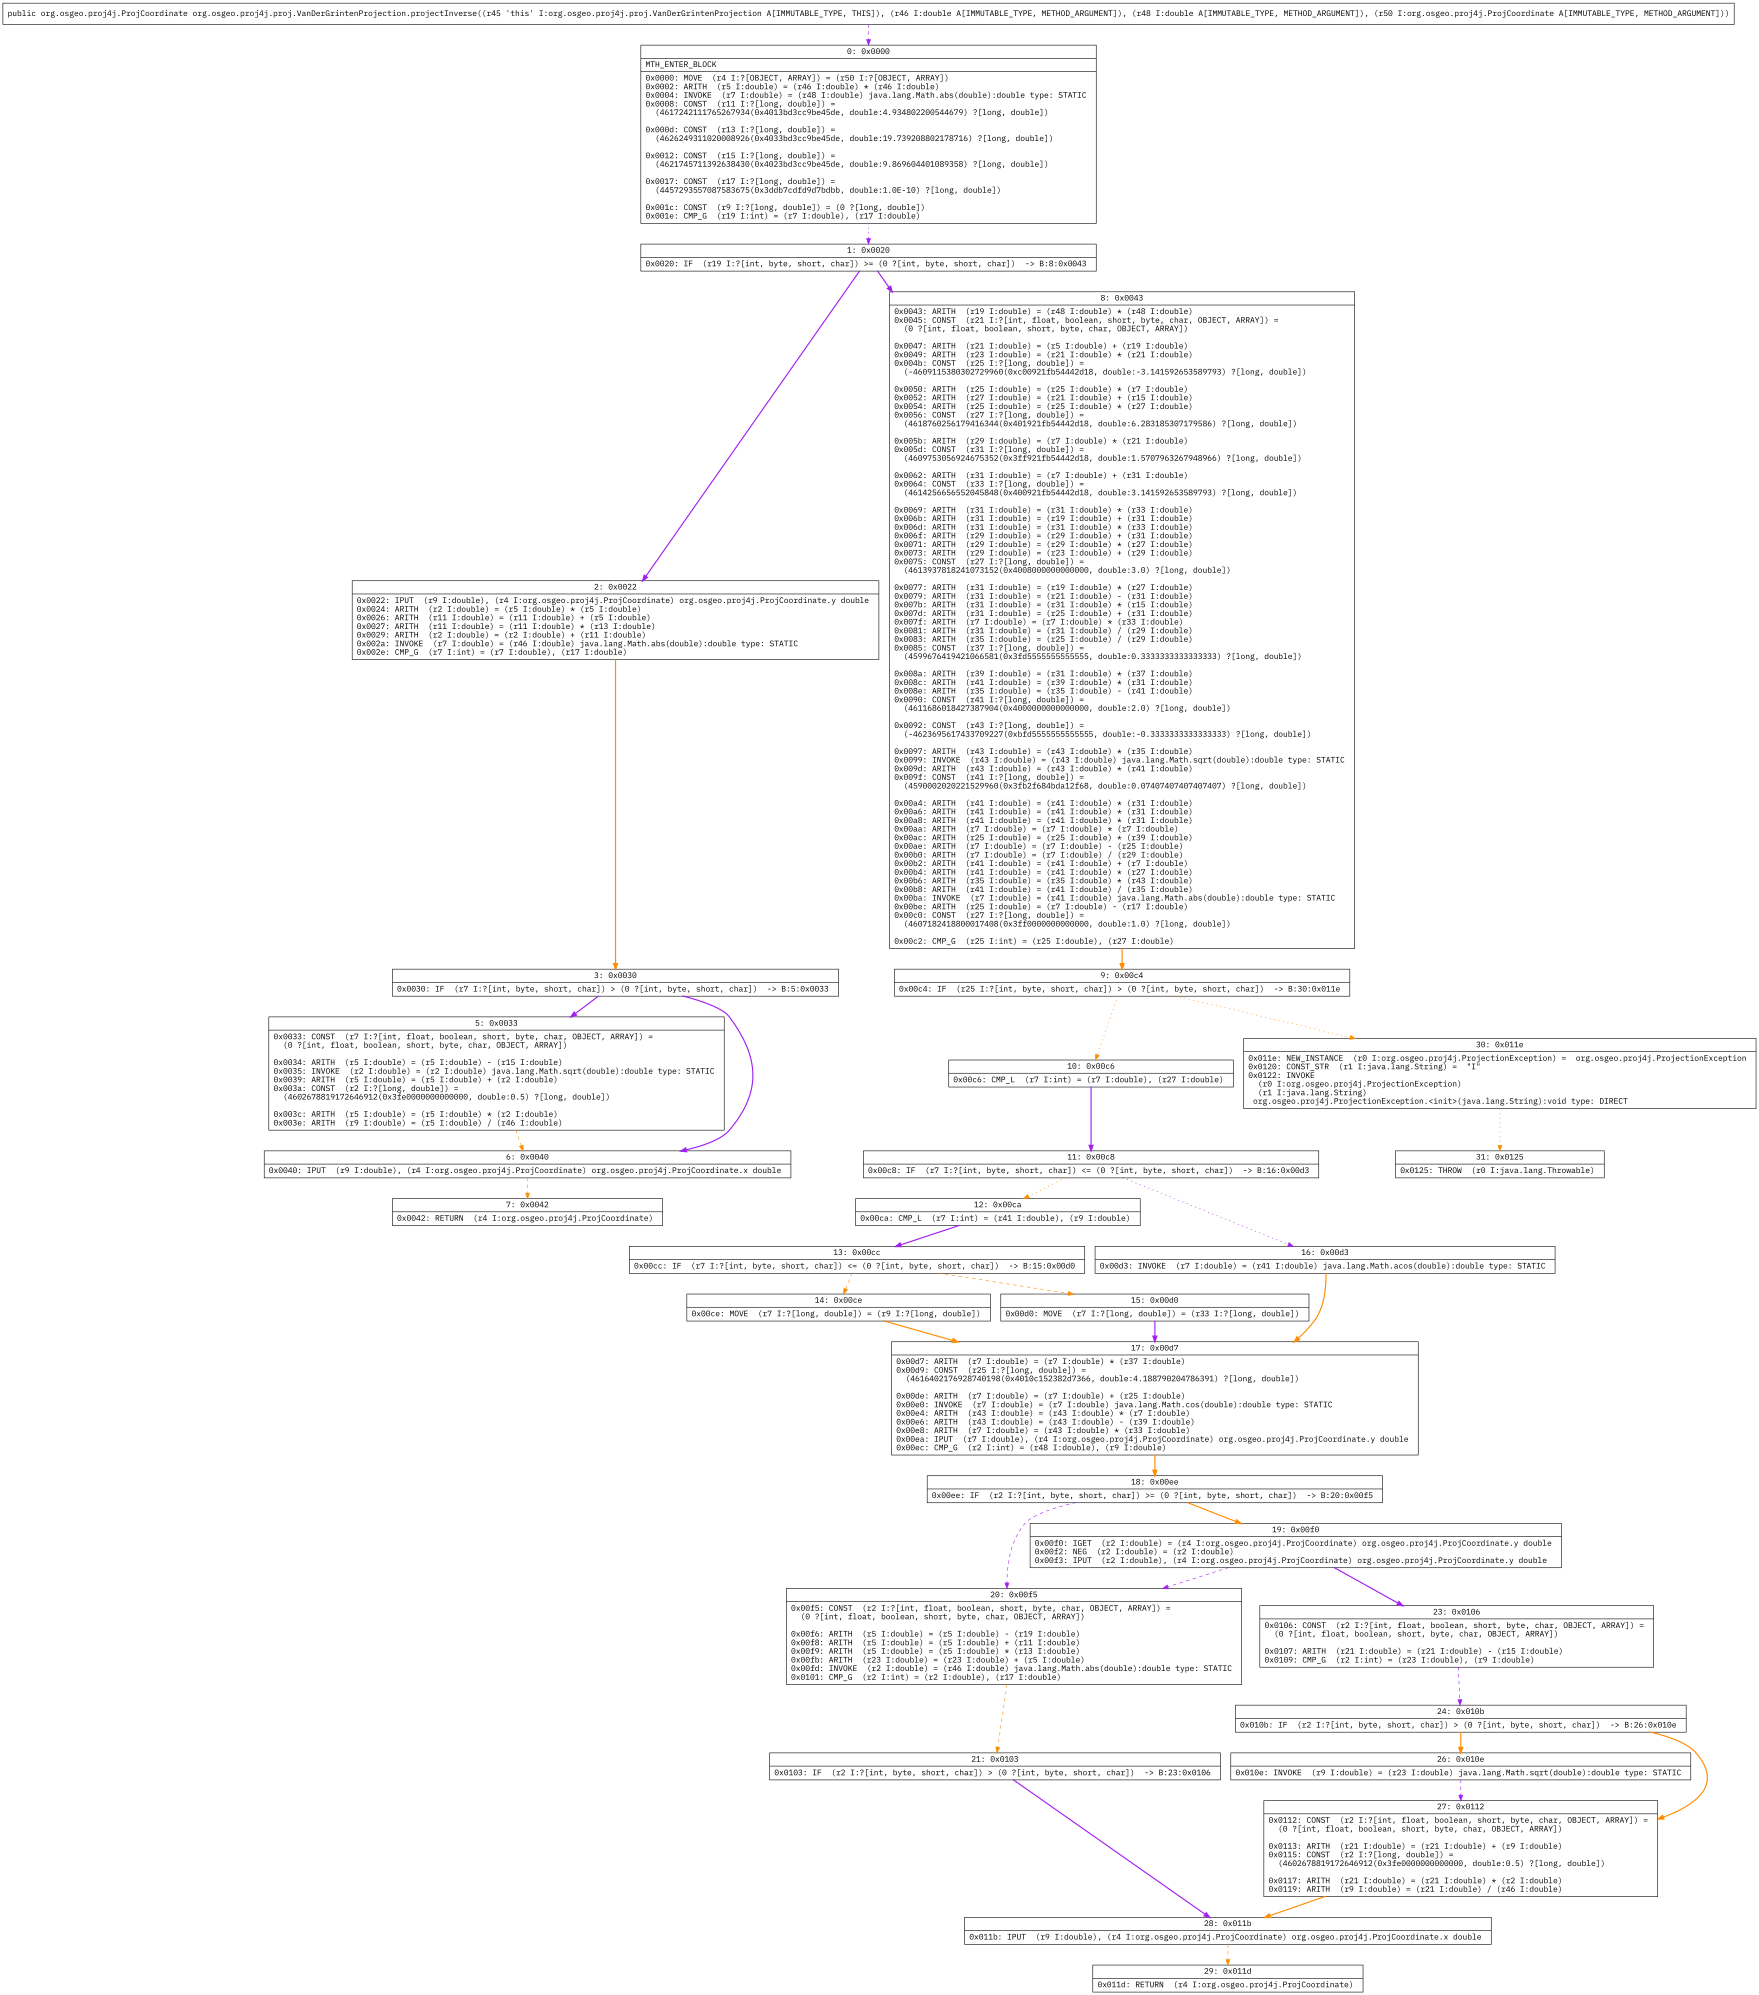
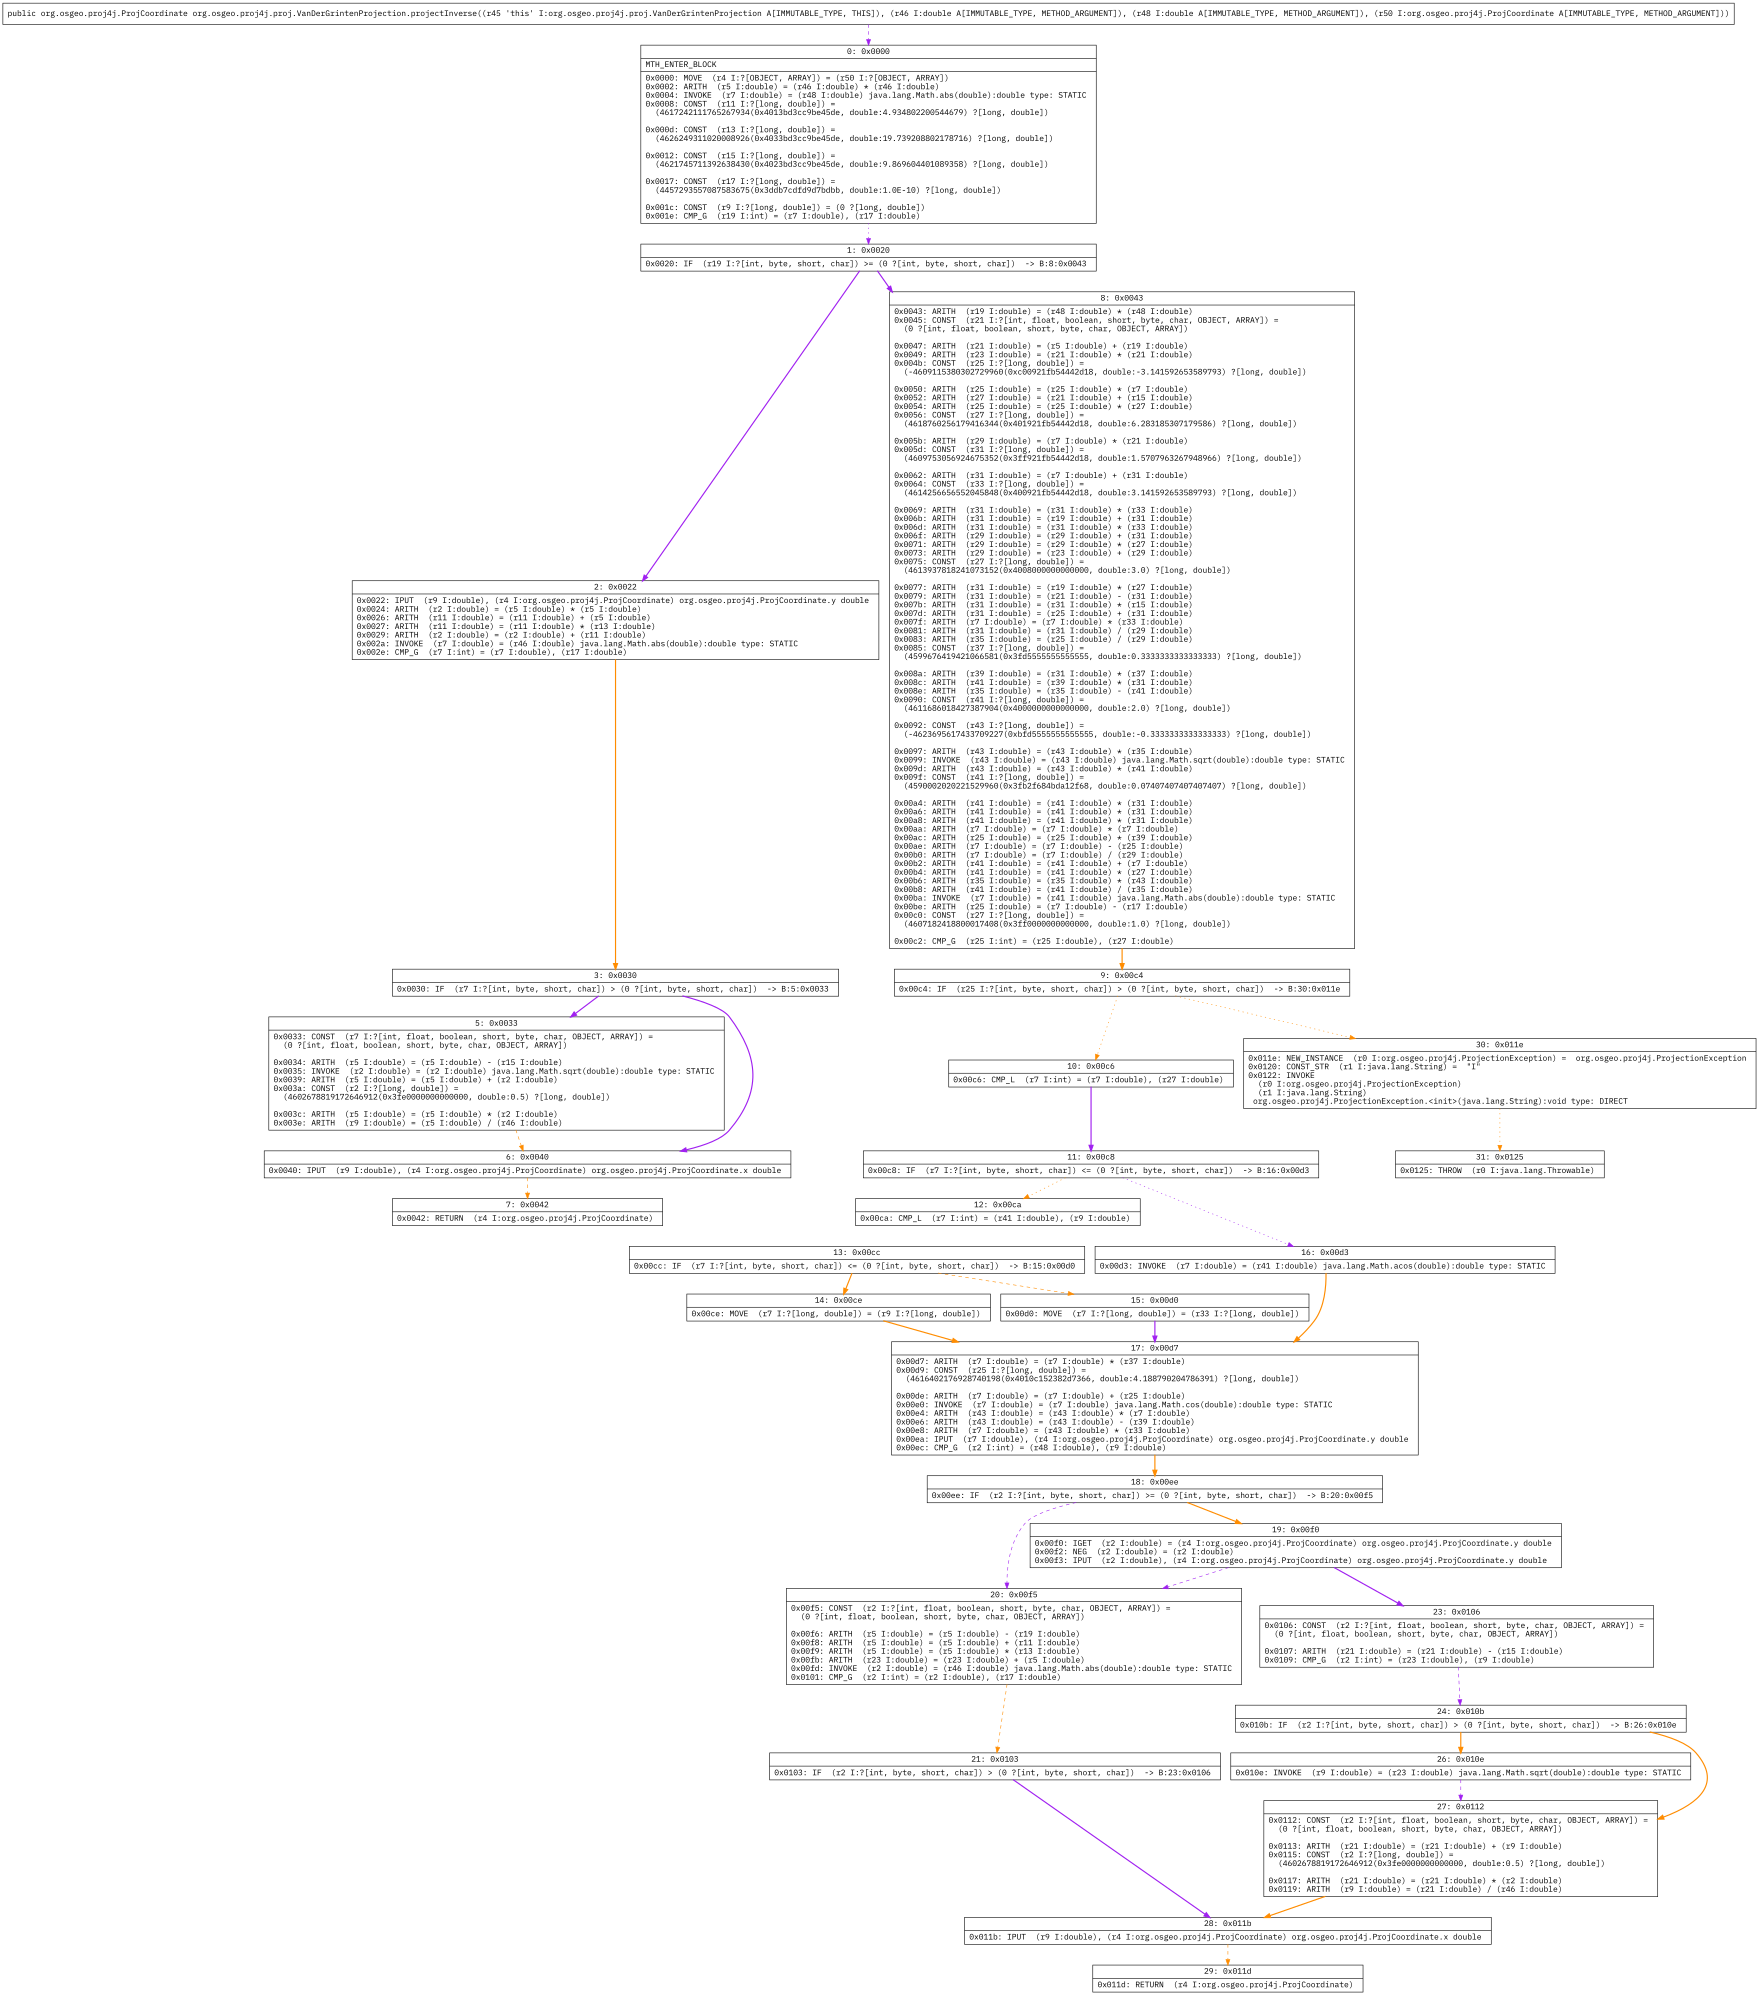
edge "12: 0x00ca" -> "13: 0x00cc": removed
edge "13: 0x00cc" -> "14: 0x00ce": style dashed -> bold
